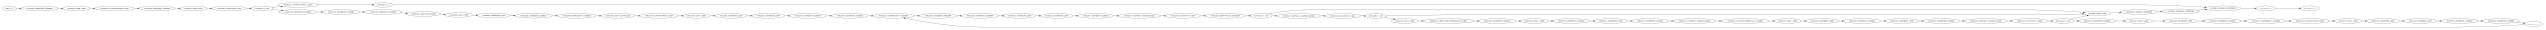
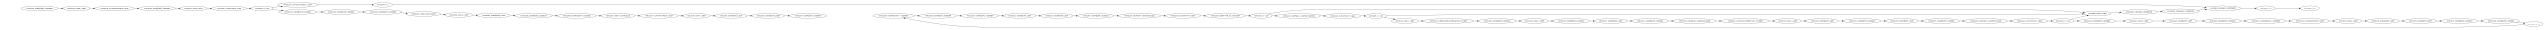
node "Start; D: U:": removed
node "00401305; D:ESP,[ESP] U:ESP,ESI": removed
